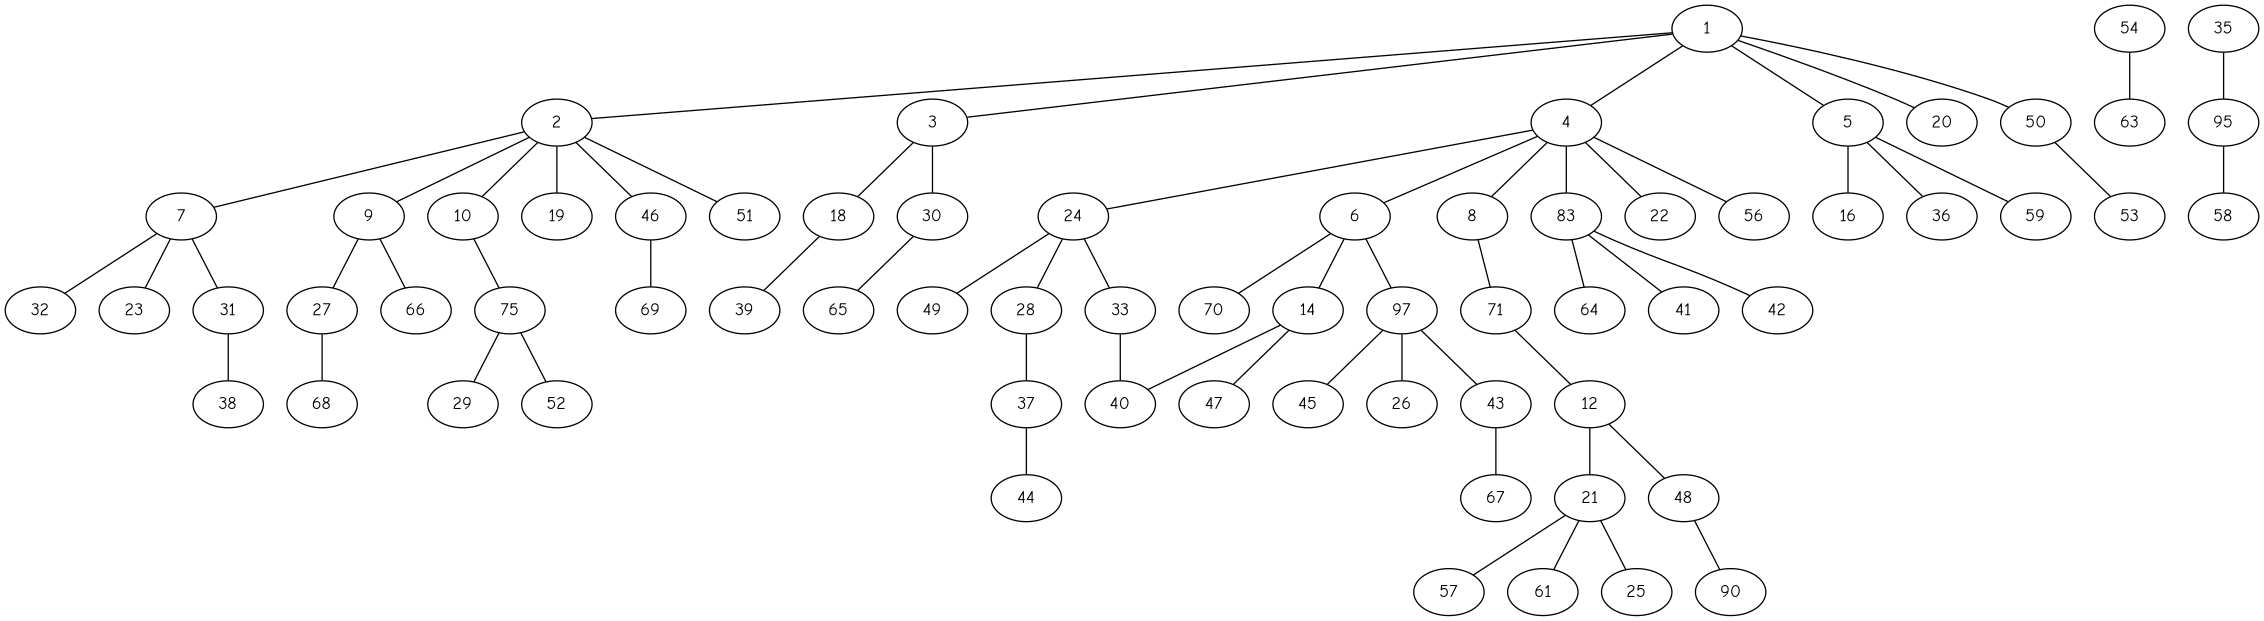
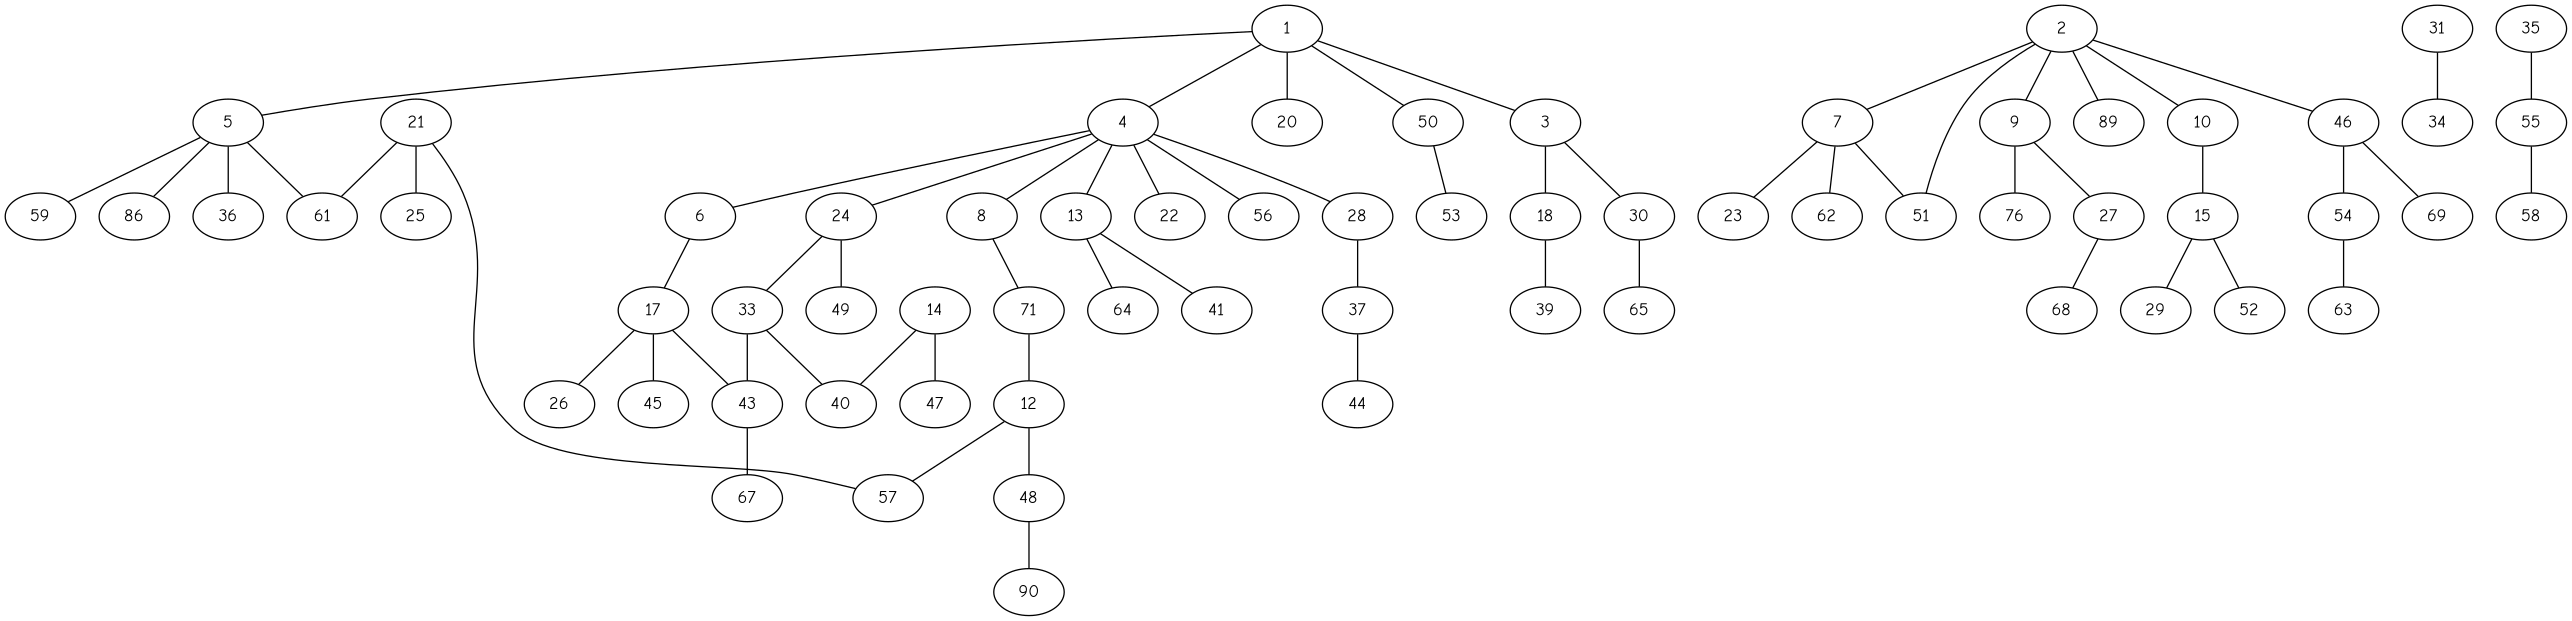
edge "1" -- "2": removed
node "95": label "95" -> "55"
edge "5" -- "61": added
edge "46" -- "54": added
node "19": label "19" -> "89"
node "83": label "83" -> "13"
node "16": label "16" -> "86"
edge "7" -- "31": now "7" -- "51"
edge "24" -- "28": now "4" -- "28"
edge "6" -- "14": removed
node "32": label "32" -> "62"
node "66": label "66" -> "76"
node "75": label "75" -> "15"
node "70": removed
node "97": label "97" -> "17"
node "42": removed
edge "33" -- "43": added
node "38": label "38" -> "34"
edge "12" -- "21": now "12" -- "57"
